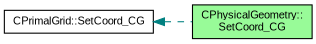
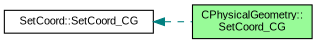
node "CPrimalGrid::SetCoord_CG": label "CPrimalGrid::SetCoord_CG" -> "SetCoord::SetCoord_CG"
